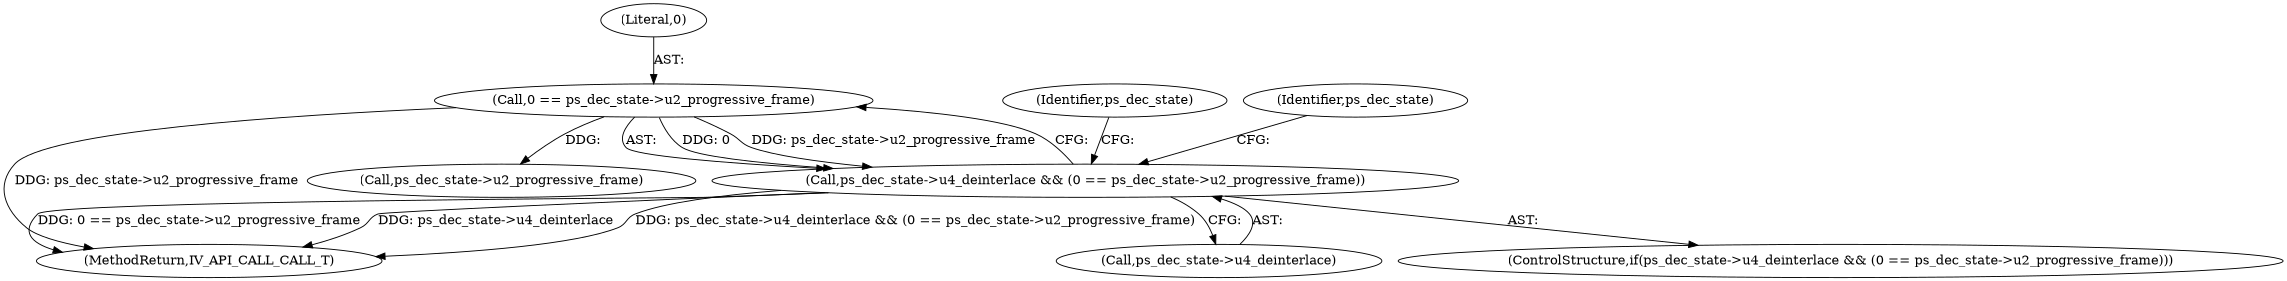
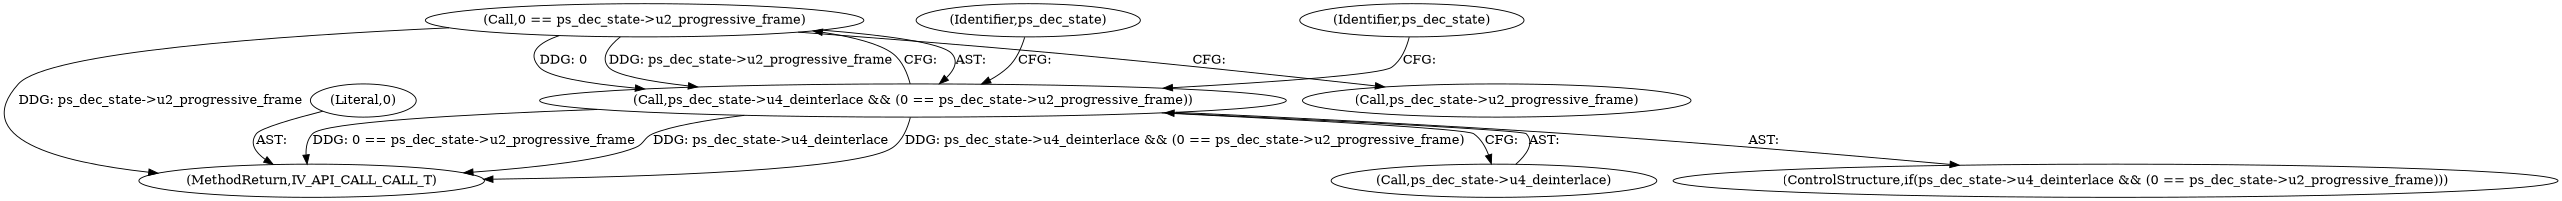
edge "(Literal,0)" -> "(Call,0 == ps_dec_state->u2_progressive_frame)": now "(Literal,0)" -> "(MethodReturn,IV_API_CALL_CALL_T)"
edge "(Call,0 == ps_dec_state->u2_progressive_frame)" -> "(Call,ps_dec_state->u2_progressive_frame)": label "DDG: " -> "CFG: "
